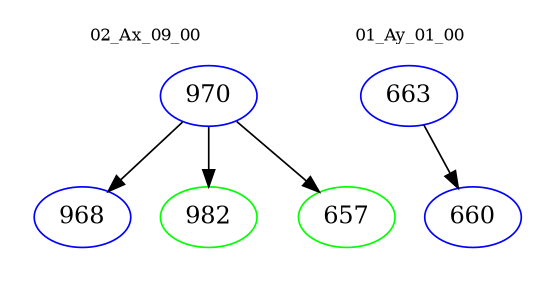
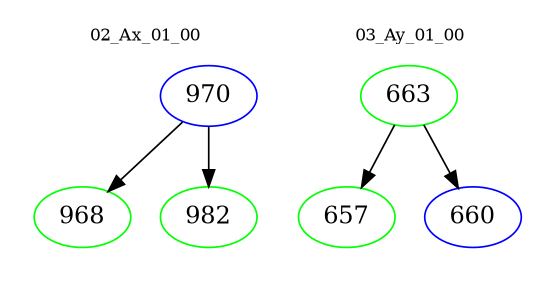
cluster "02_Ax_09_00": label "02_Ax_09_00" -> "02_Ax_01_00"
cluster "01_Ay_01_00": label "01_Ay_01_00" -> "03_Ay_01_00"
node "663": color blue -> green
edge "970" -> "657": now "663" -> "657"
node "968": color blue -> green
